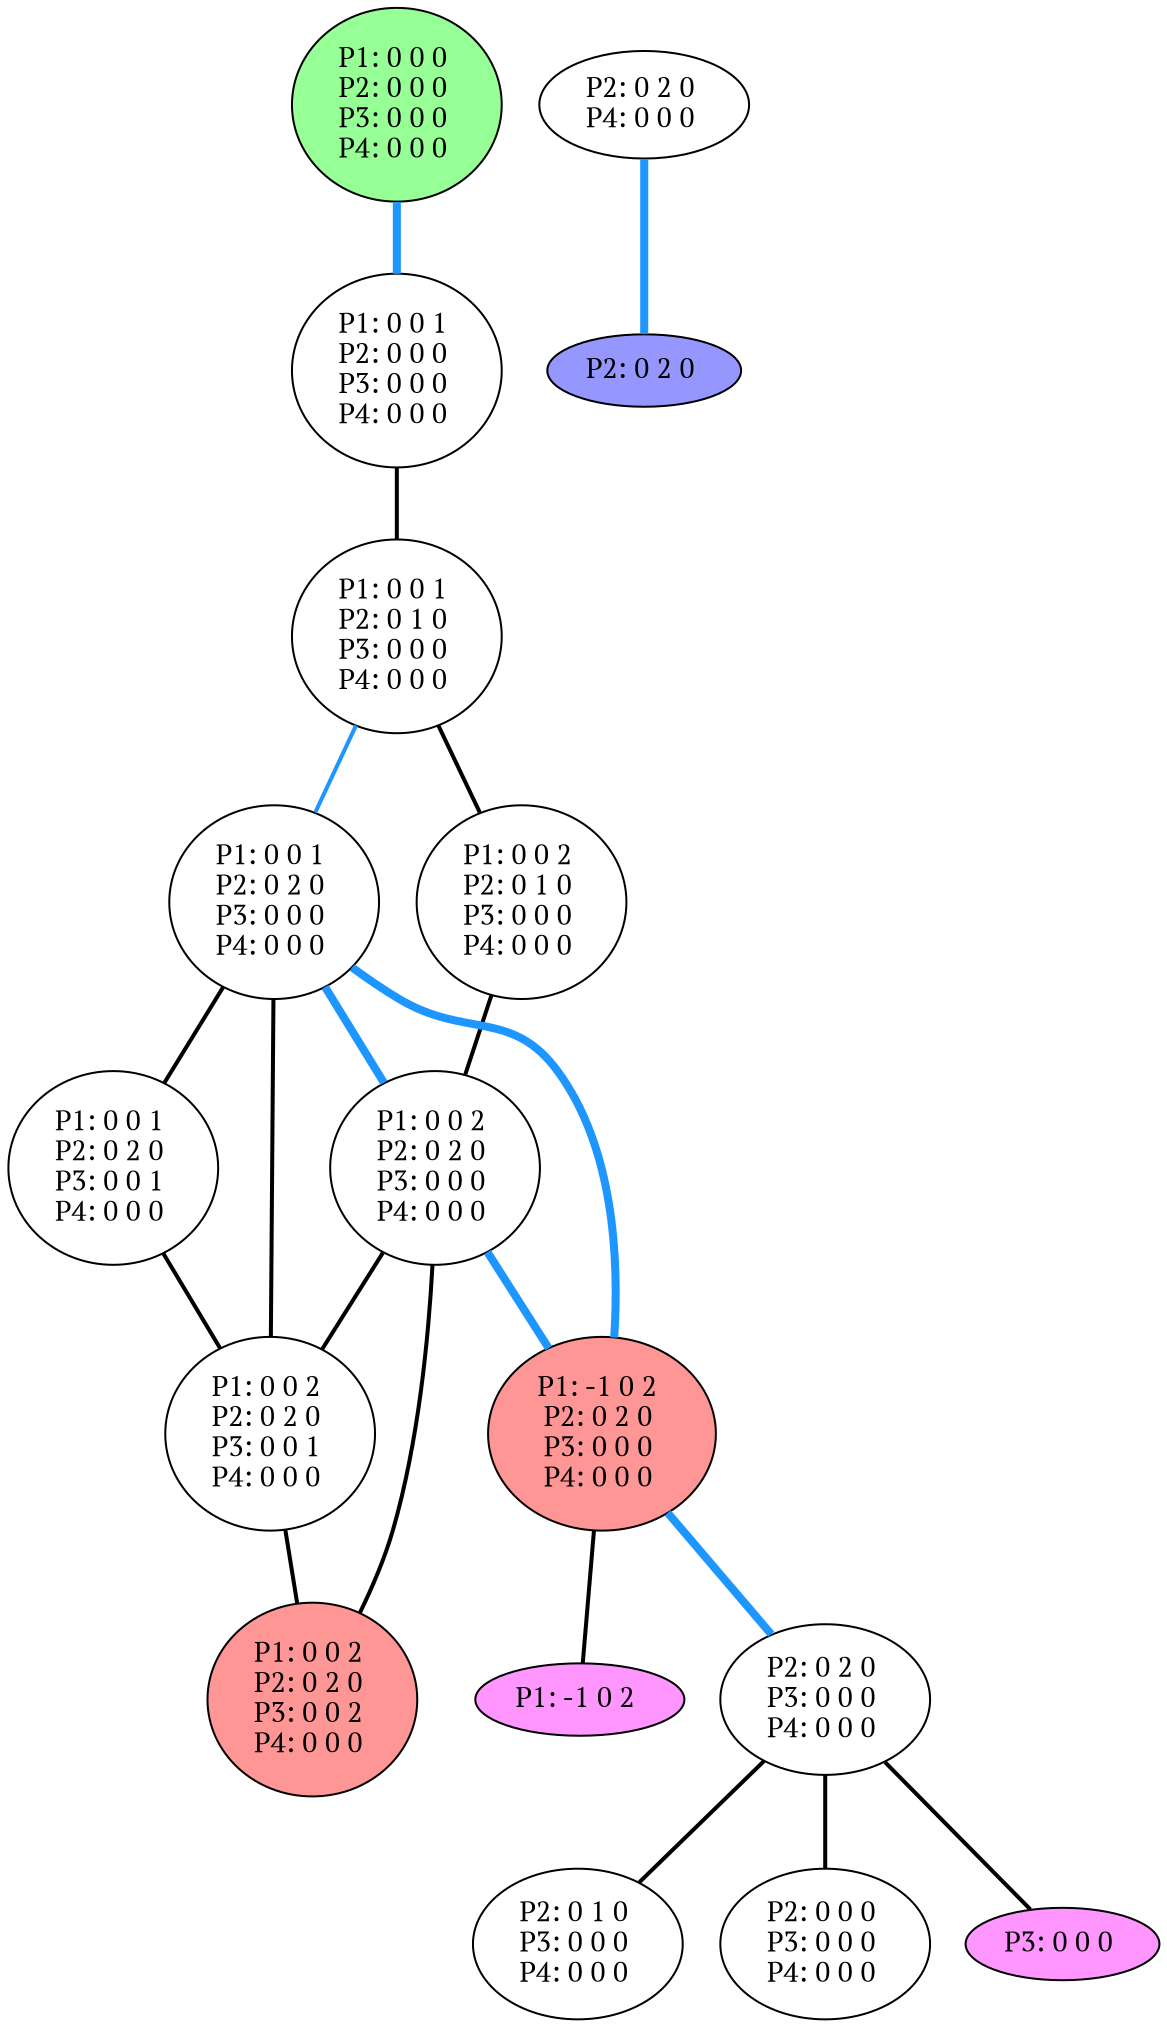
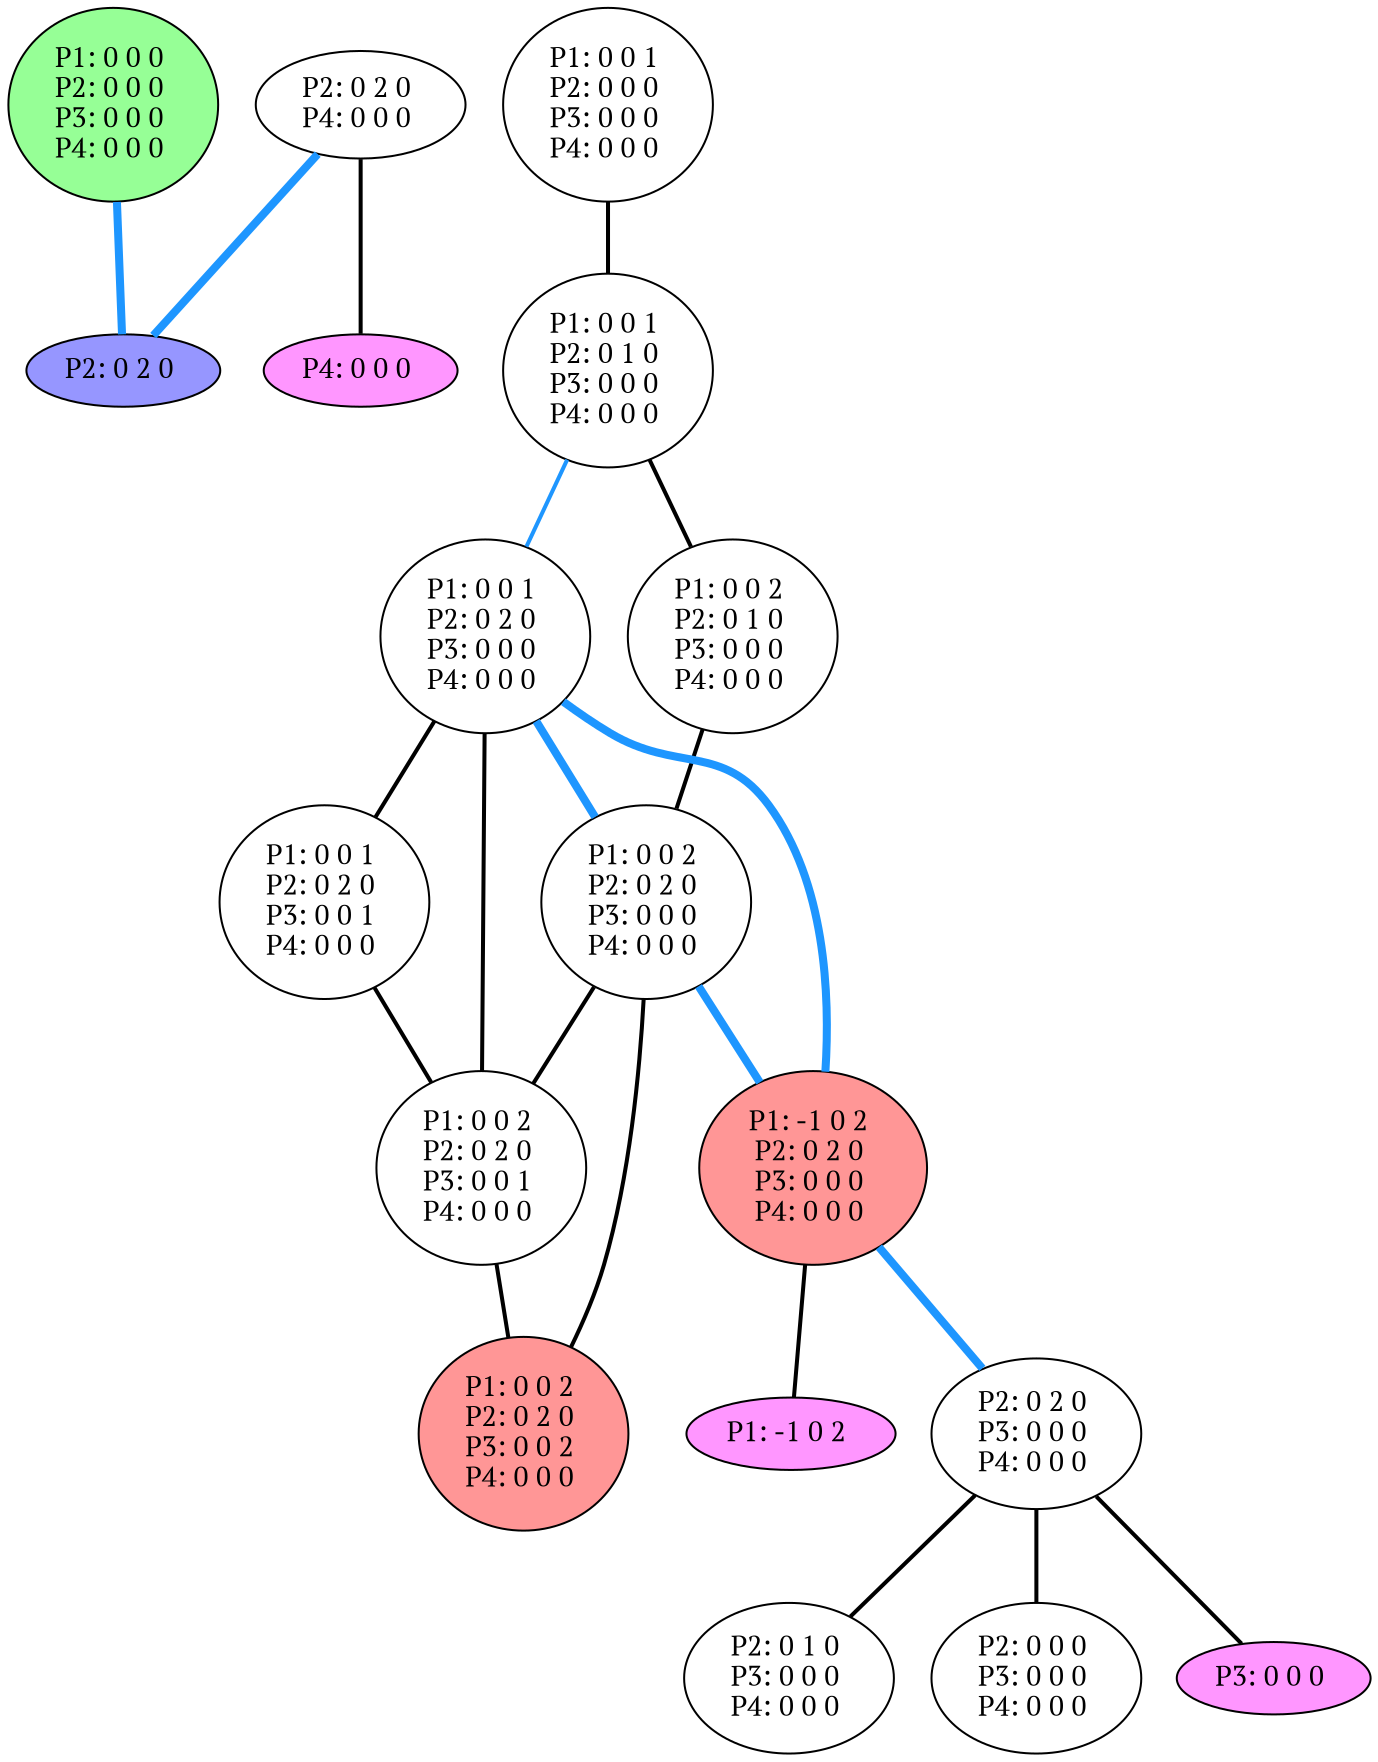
edge "P1: 0 0 0 P2: 0 0 0 P3: 0 0 0 P4: 0 0 0" -- "P1: 0 0 1 P2: 0 0 0 P3: 0 0 0 P4: 0 0 0": now "P1: 0 0 0 P2: 0 0 0 P3: 0 0 0 P4: 0 0 0" -- "P2: 0 2 0"
node "P4: 0 0 0": added
